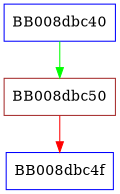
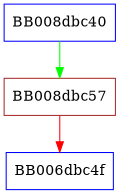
node "BB008dbc50": label "BB008dbc50" -> "BB008dbc57"
node "BB008dbc4f": label "BB008dbc4f" -> "BB006dbc4f"
